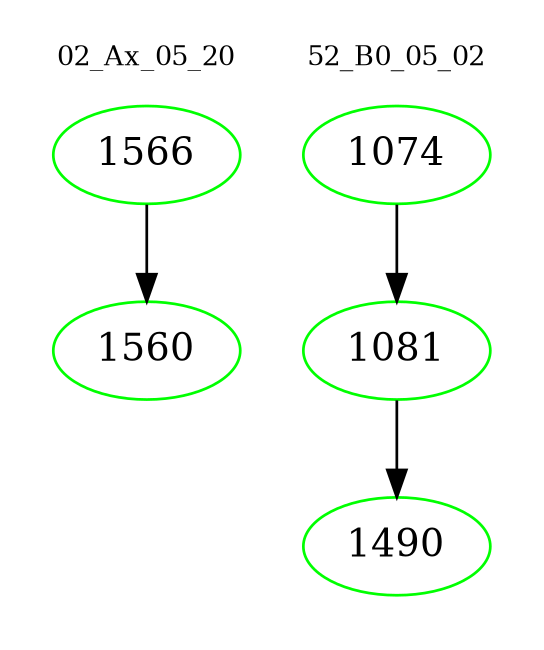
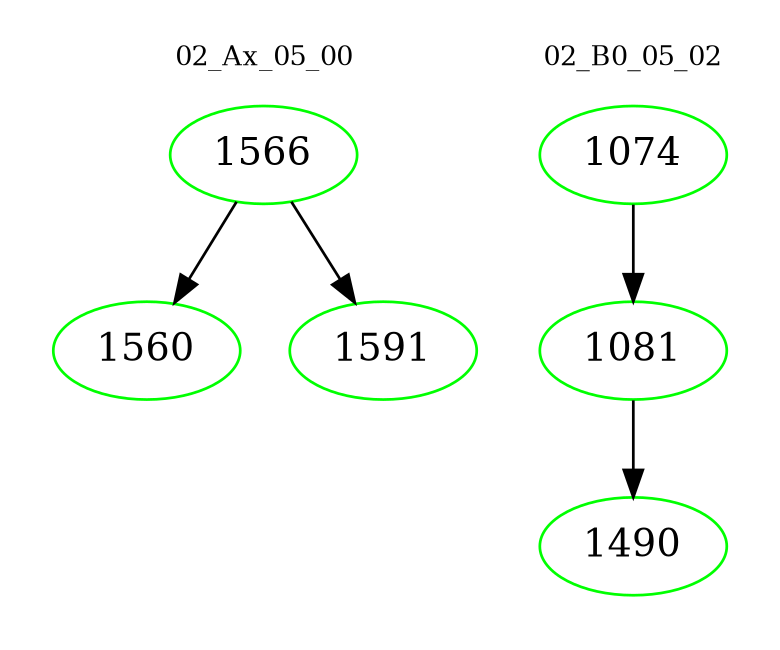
cluster "02_Ax_05_20": label "02_Ax_05_20" -> "02_Ax_05_00"
cluster "52_B0_05_02": label "52_B0_05_02" -> "02_B0_05_02"
node "1591": added
